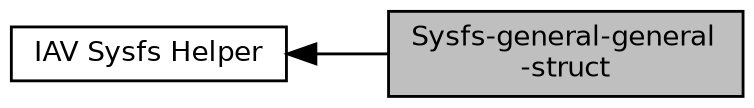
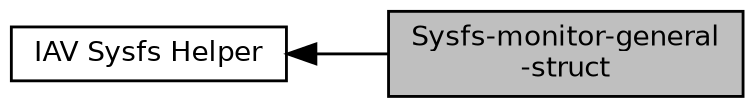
node "Sysfs-general-general -struct": label "Sysfs-general-general -struct" -> "Sysfs-monitor-general -struct"
